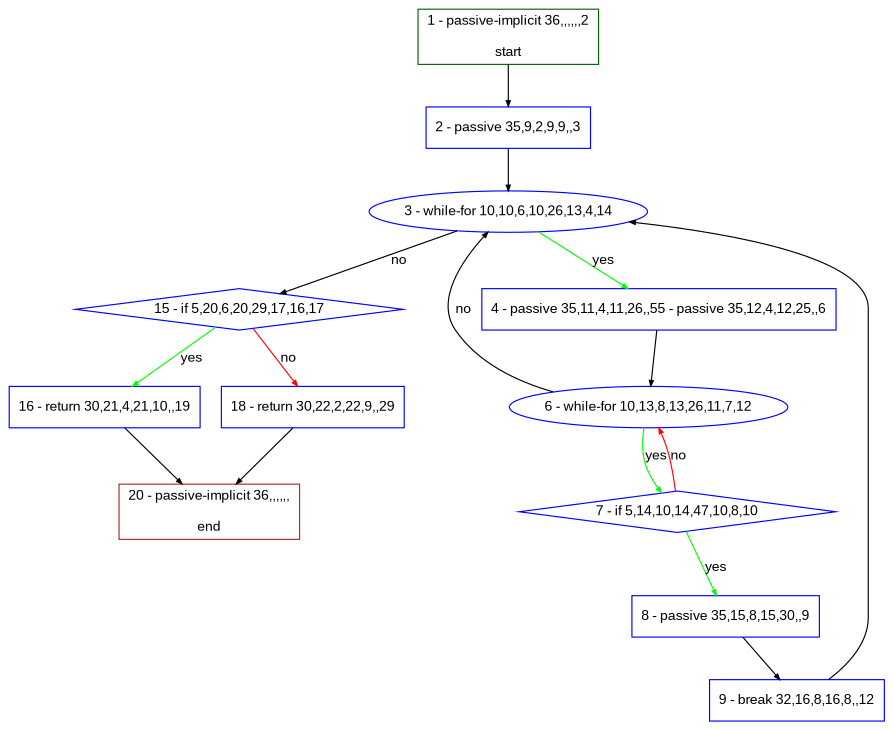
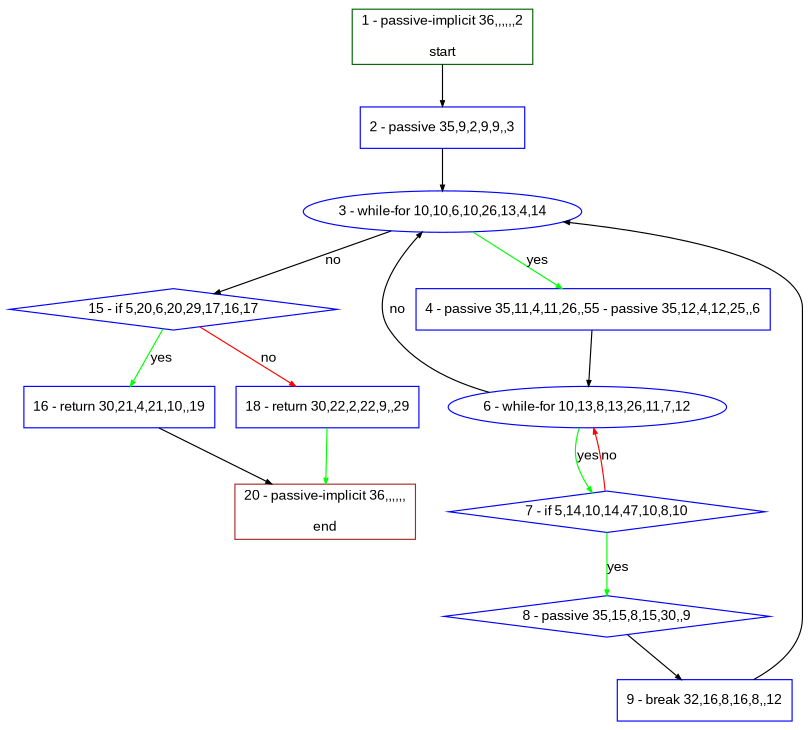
edge "18 - return 30,22,2,22,9,,29" -> "20 - passive-implicit 36,,,,,, end": color #000000 -> #00ff00
node "8 - passive 35,15,8,15,30,,9": shape box -> diamond
